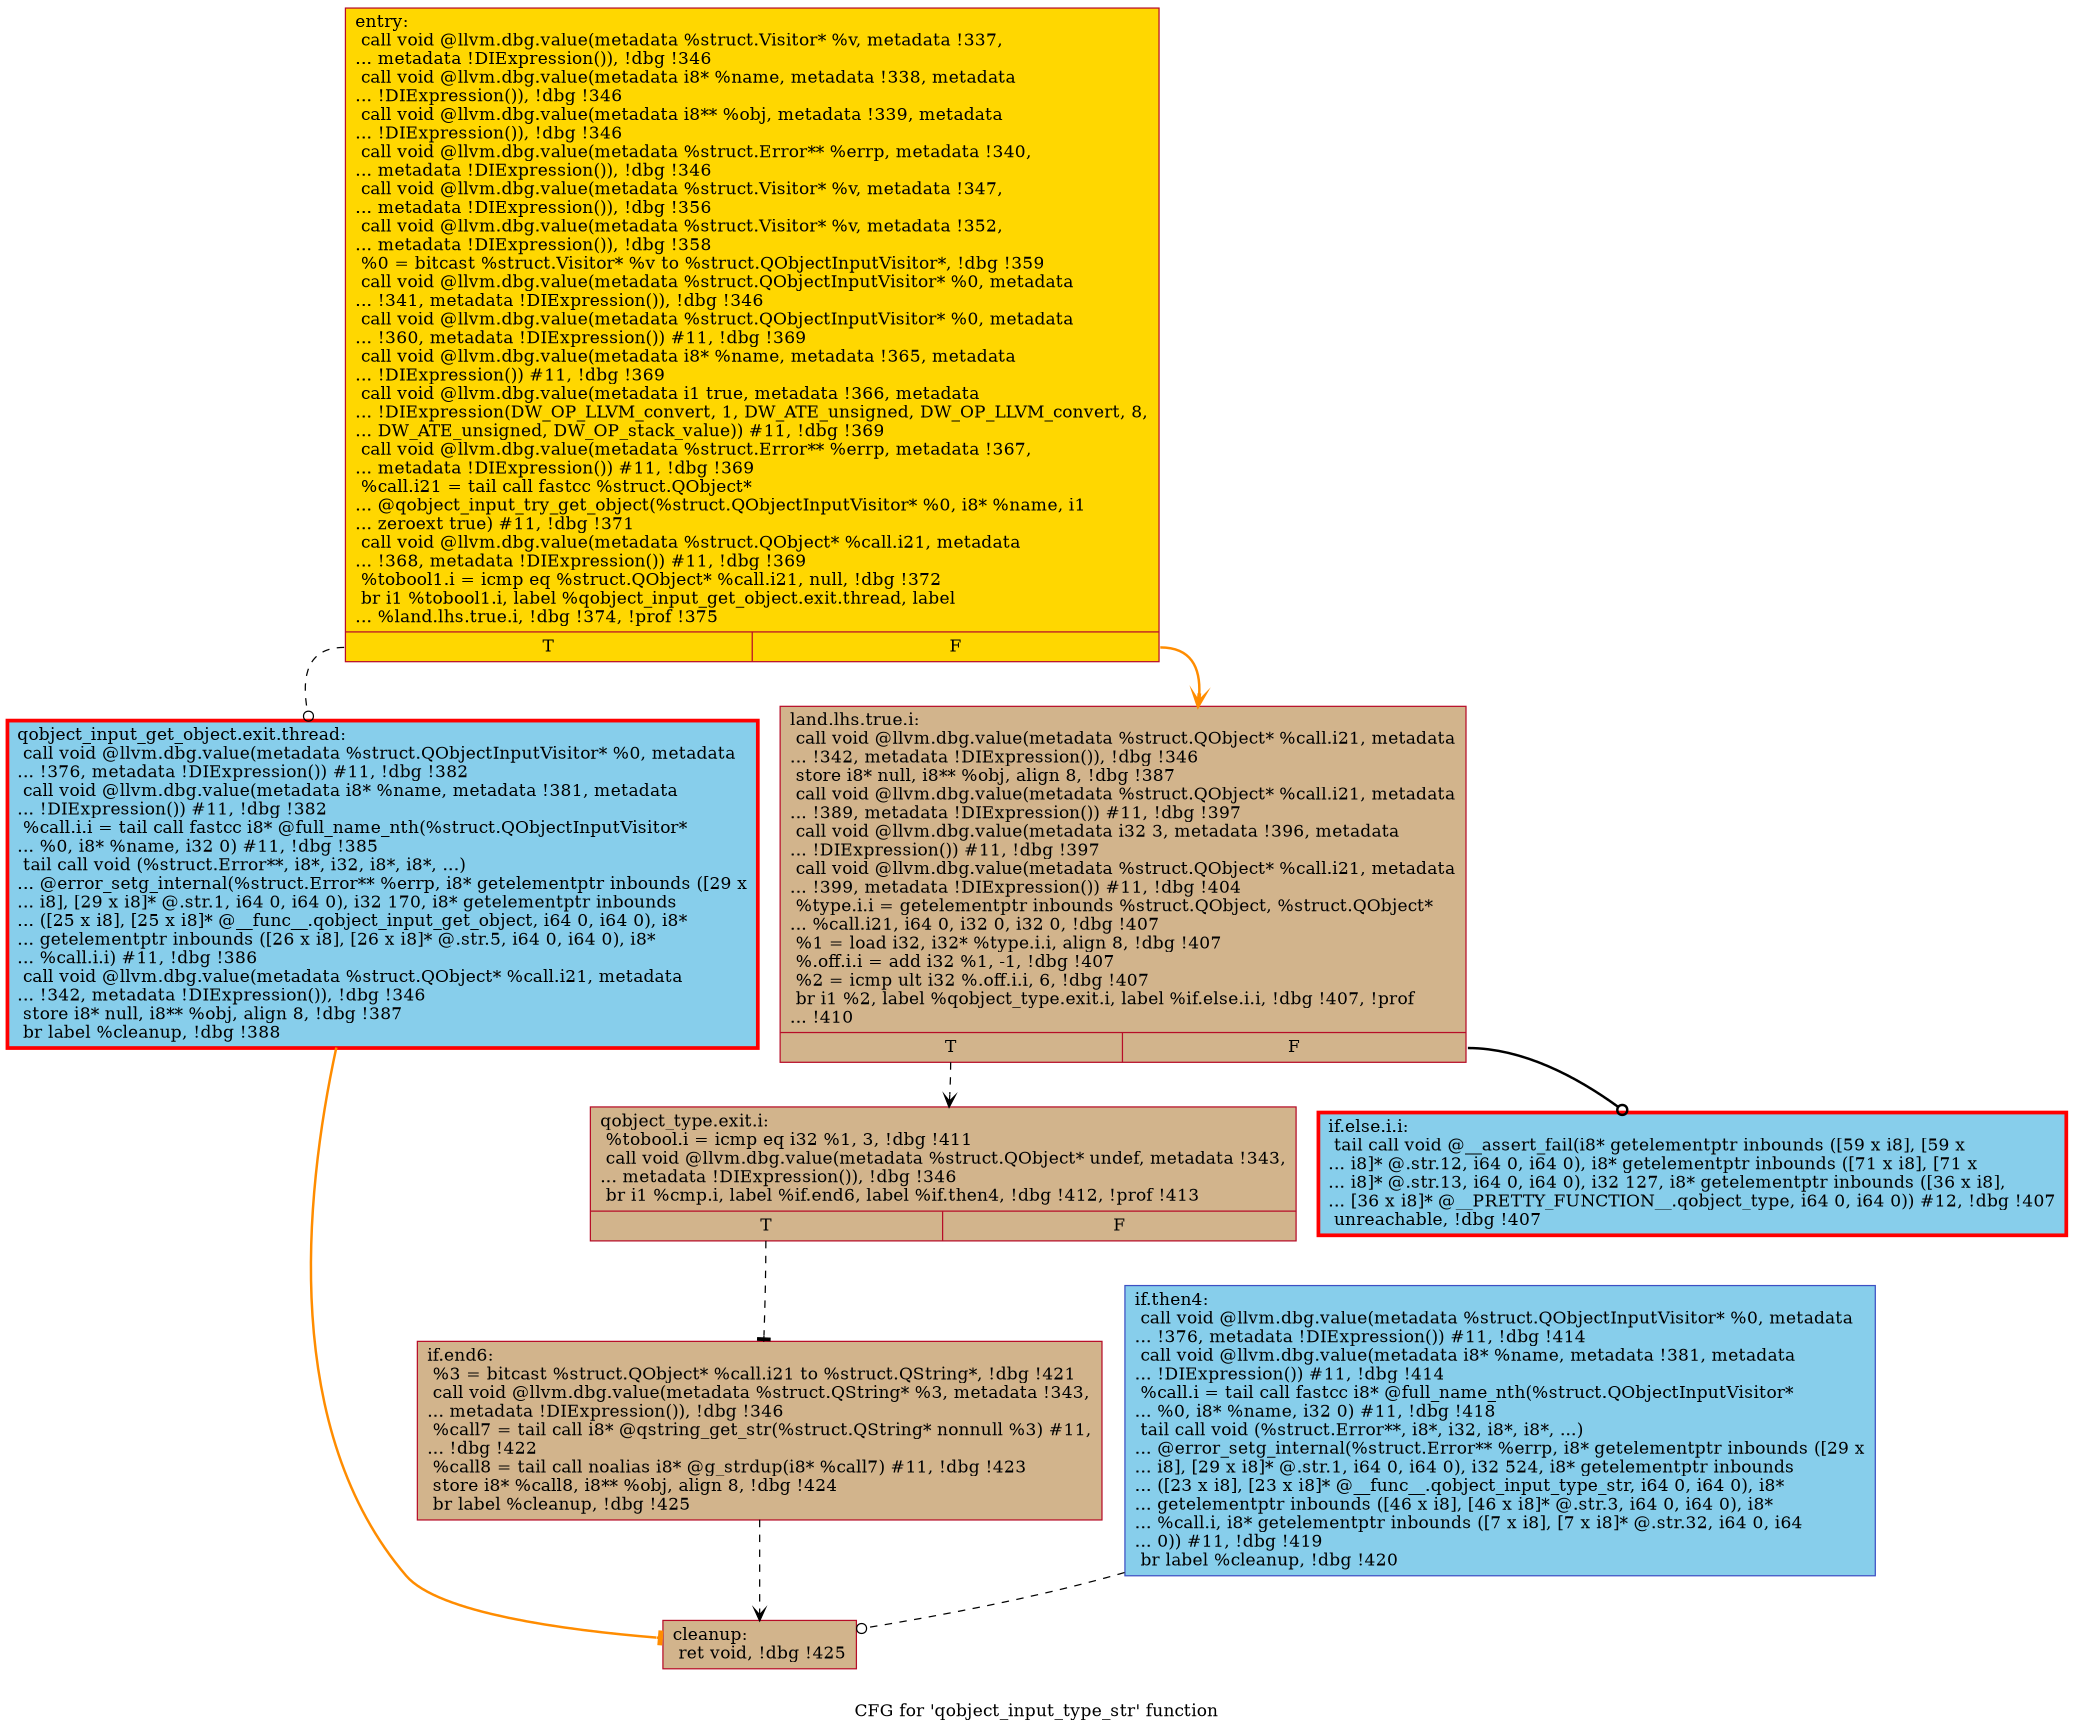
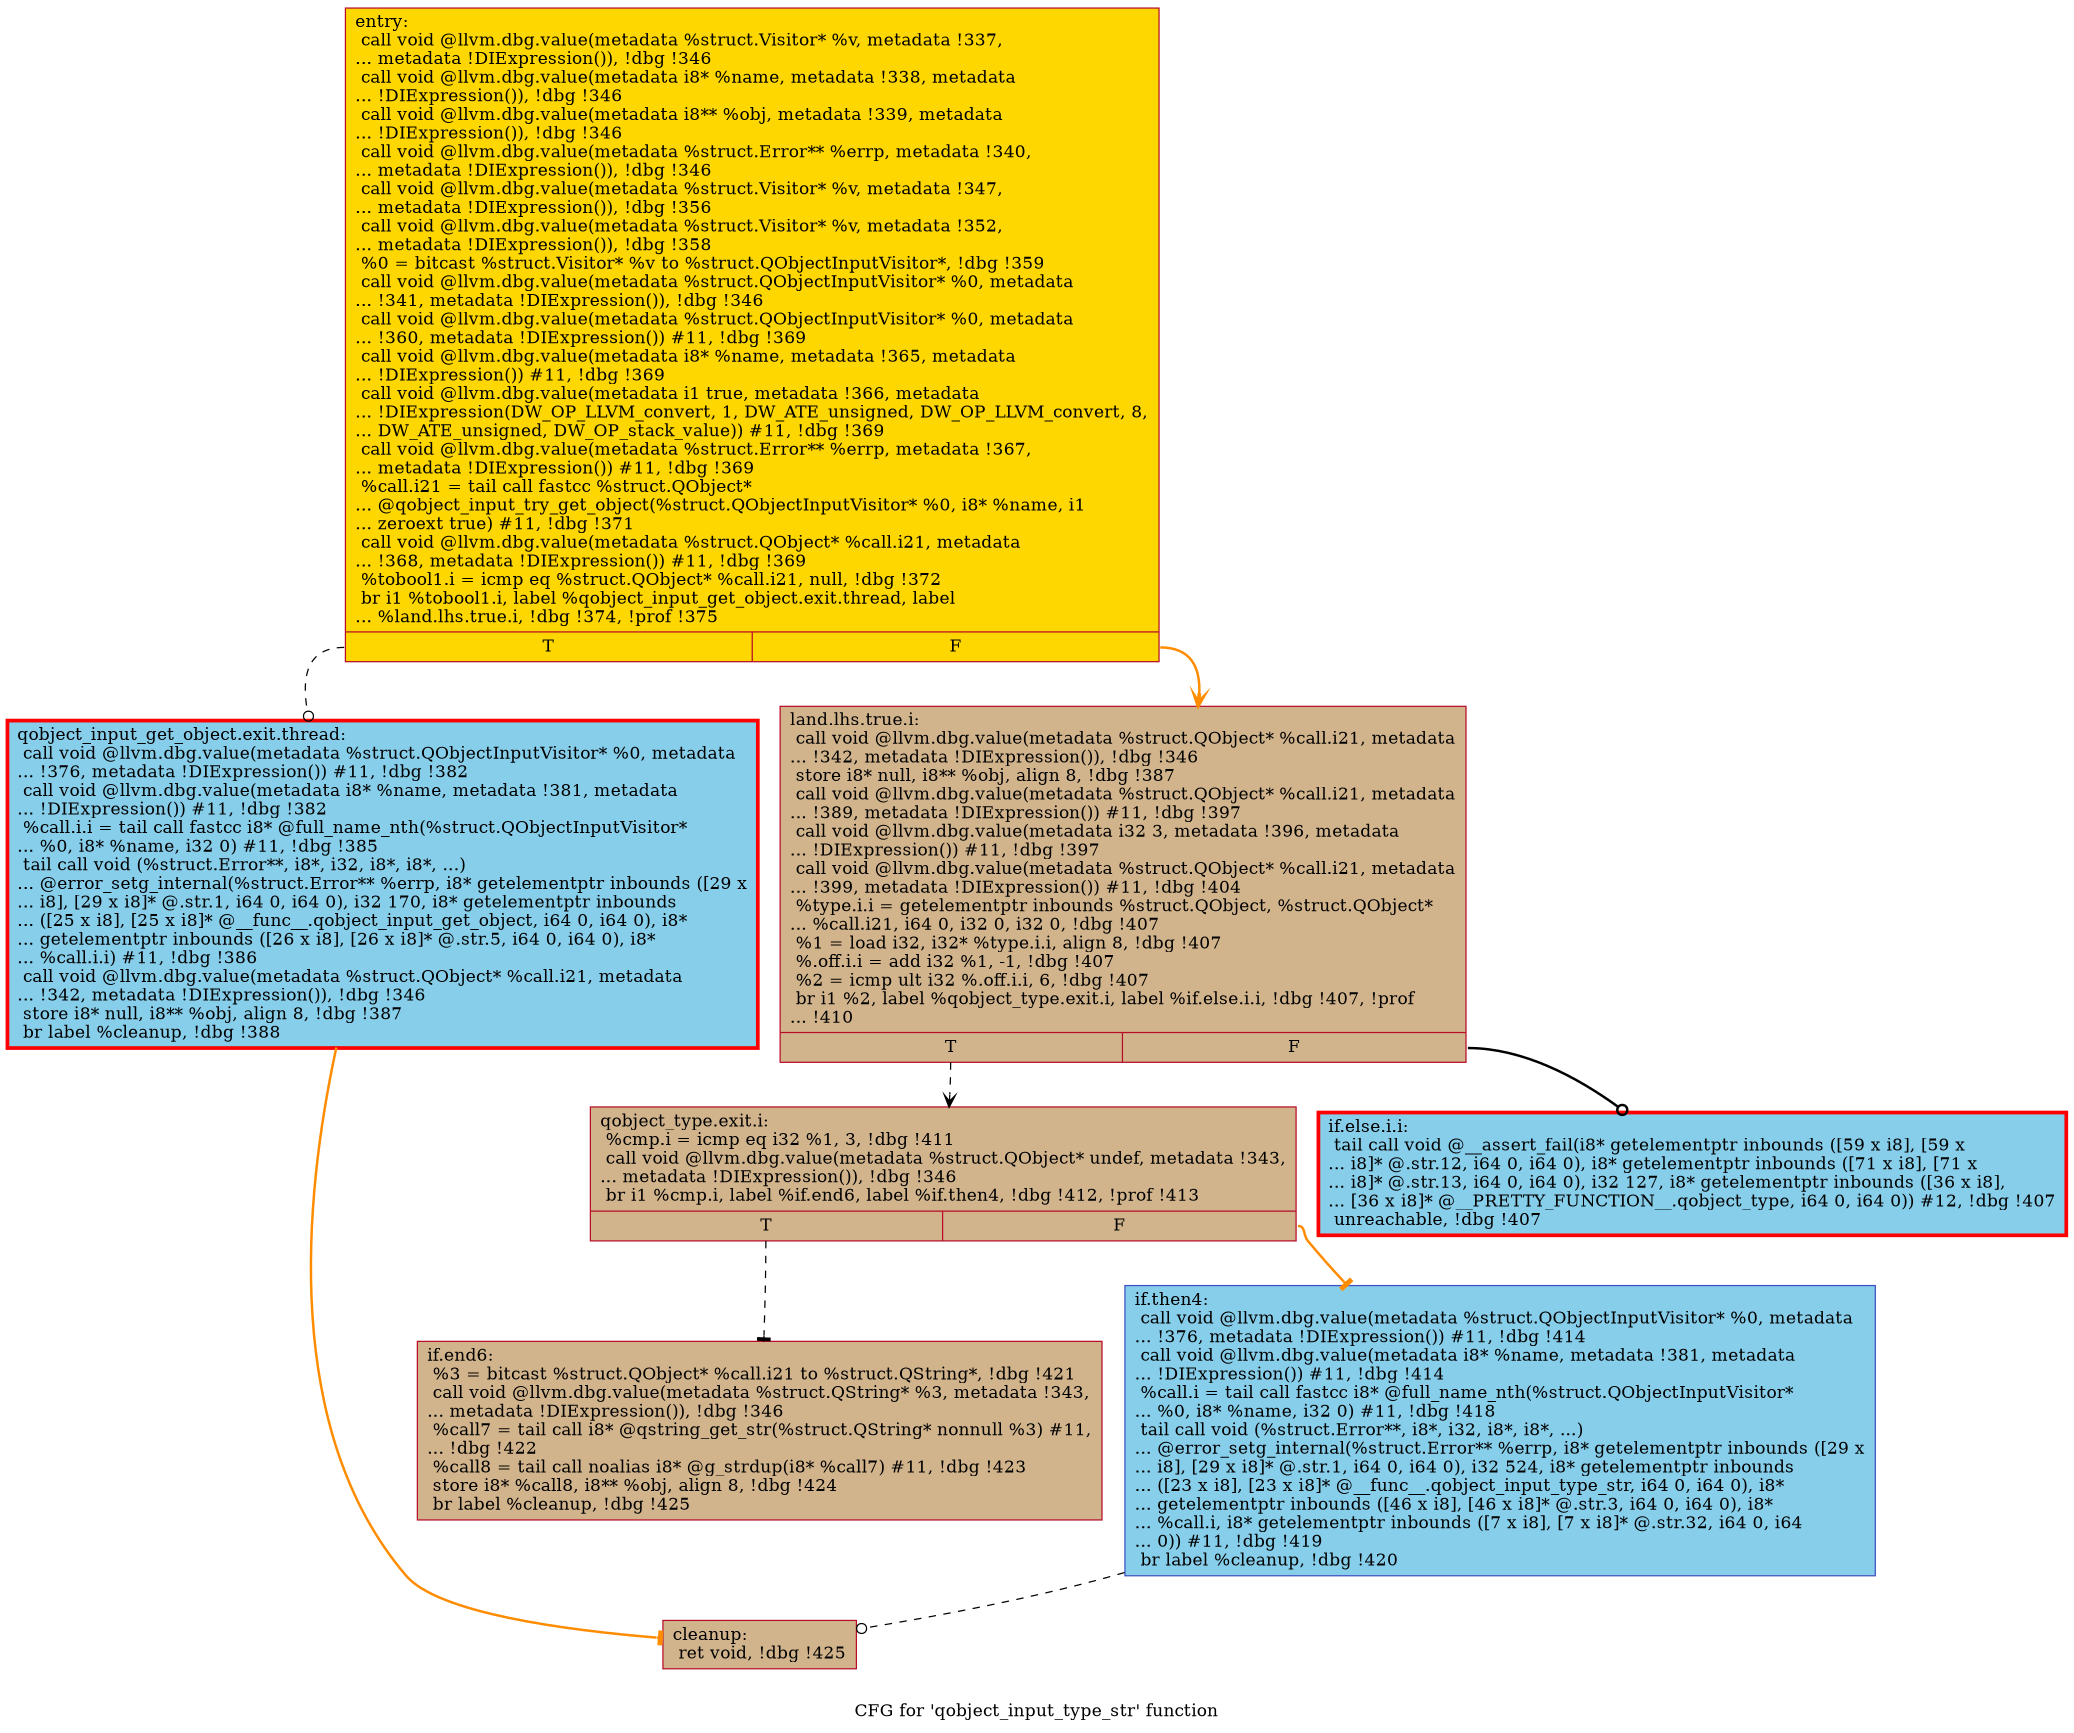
node "qobject_type.exit.i:": text "%tobool.i = icmp eq i32 %1, 3, !dbg !411" -> "%cmp.i = icmp eq i32 %1, 3, !dbg !411"
edge "qobject_type.exit.i:" -> "if.then4:": added
edge "if.end6:" -> "cleanup:": removed
